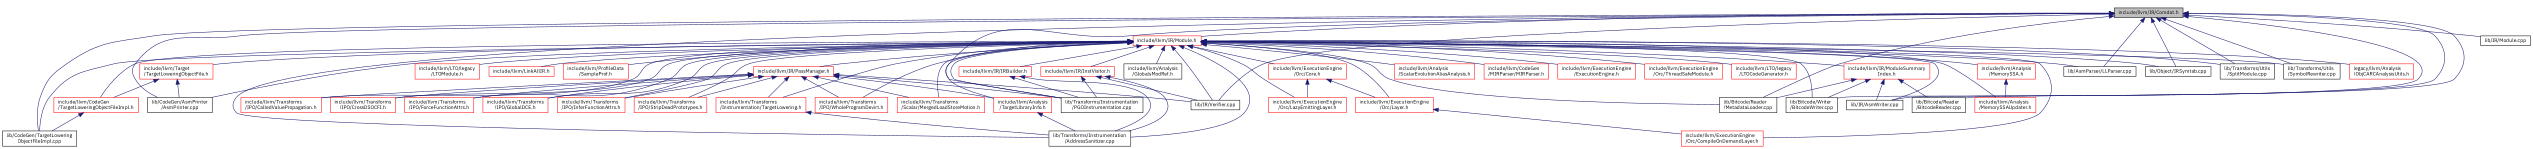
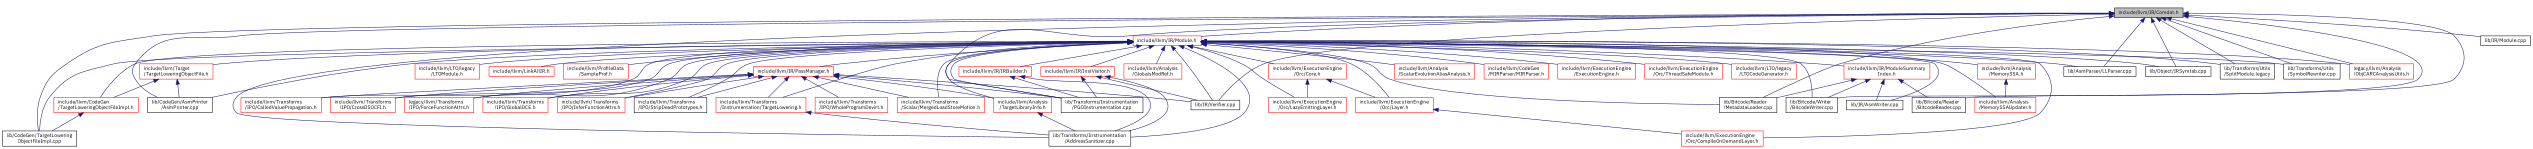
edge "include/llvm/Transforms /IPO/WholeProgramDevirt.h" -> "include/llvm/IR/Module.h": removed
node "include/llvm/Analysis /GlobalsModRef.h": color black -> red
node "lib/Transforms/Utils /SplitModule.cpp": label "lib/Transforms/Utils /SplitModule.cpp" -> "lib/Transforms/Utils /SplitModule.legacy"
edge "lib/IR/AsmWriter.cpp" -> "include/llvm/IR/Comdat.h": now "legacy/llvm/Analysis /ObjCARCAnalysisUtils.h" -> "include/llvm/IR/Comdat.h"
node "include/llvm/Transforms /IPO/ForceFunctionAttrs.h": label "include/llvm/Transforms /IPO/ForceFunctionAttrs.h" -> "legacy/llvm/Transforms /IPO/ForceFunctionAttrs.h"
node "include/llvm/Transforms /IPO/StripDeadPrototypes.h": color red -> black
